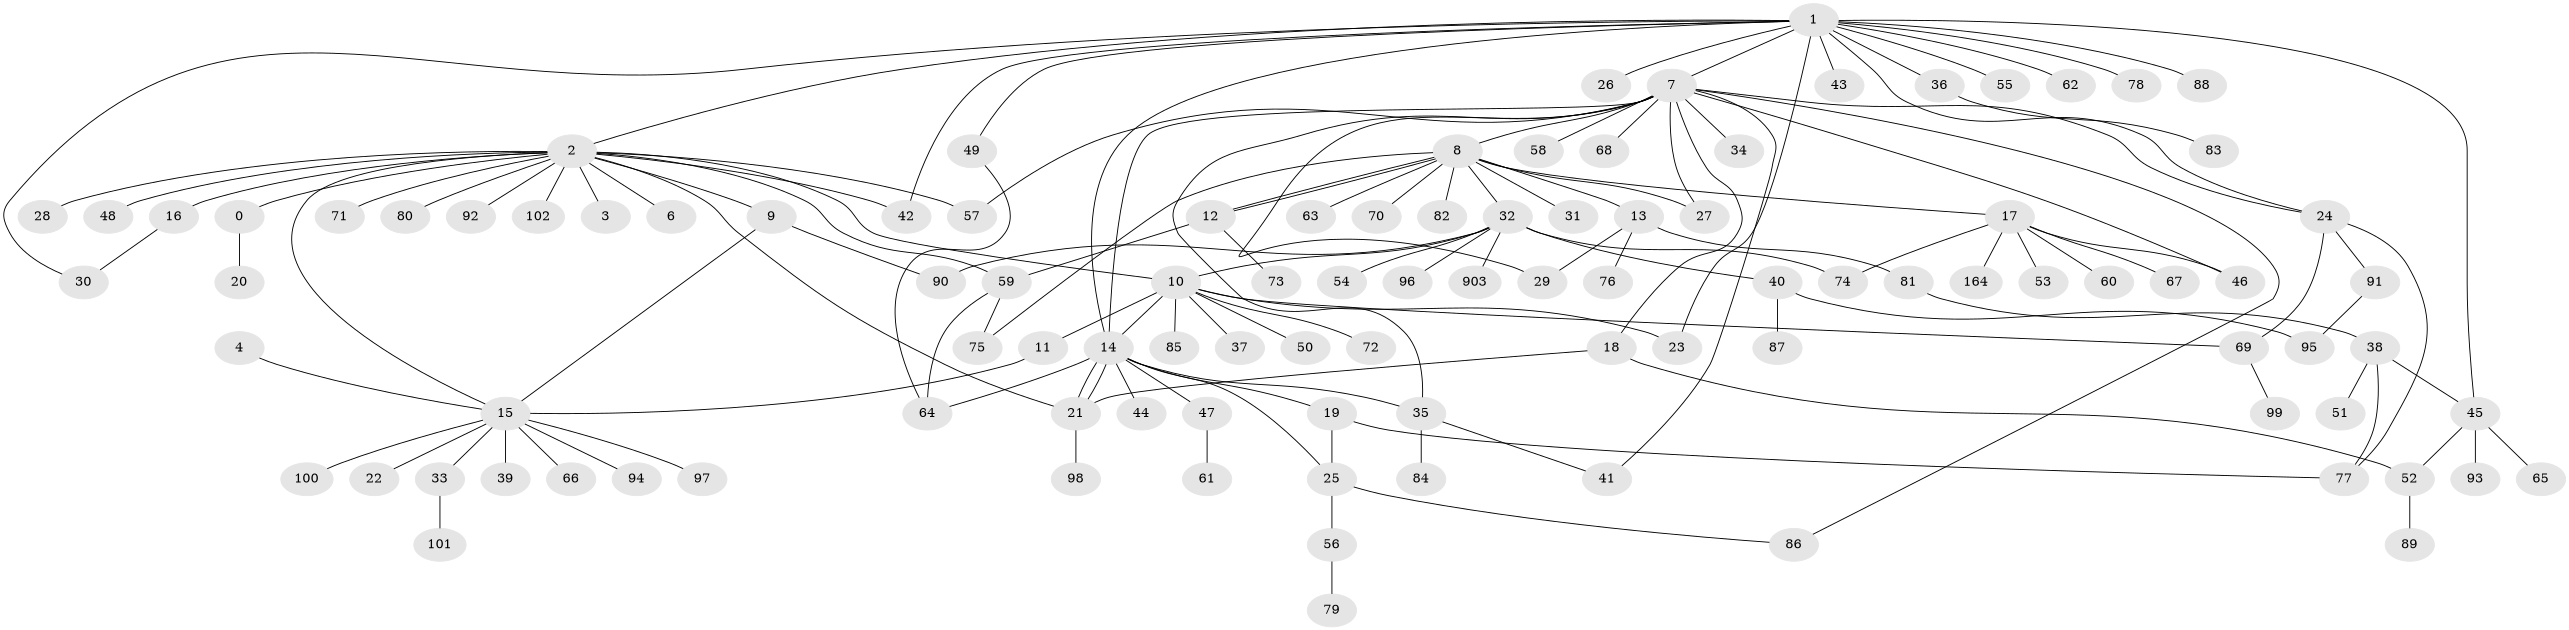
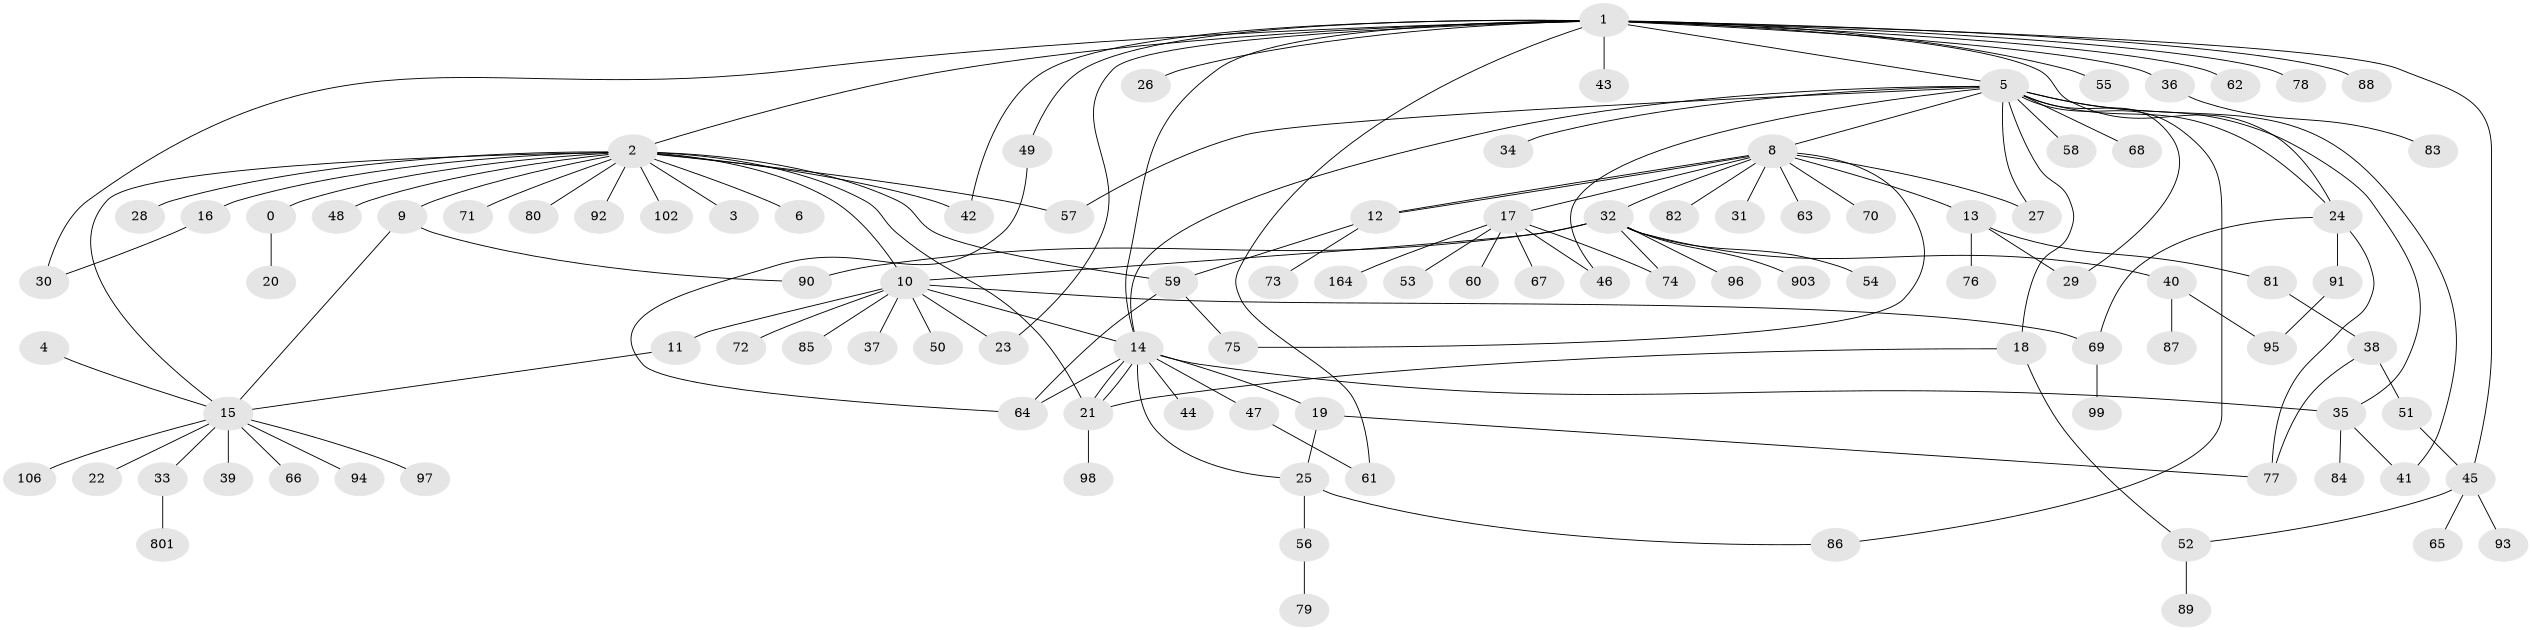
node "7": label "7" -> "5"
edge "1" -- "61": added
edge "38" -- "45": now "51" -- "45"
node "100": label "100" -> "106"
node "101": label "101" -> "801"
